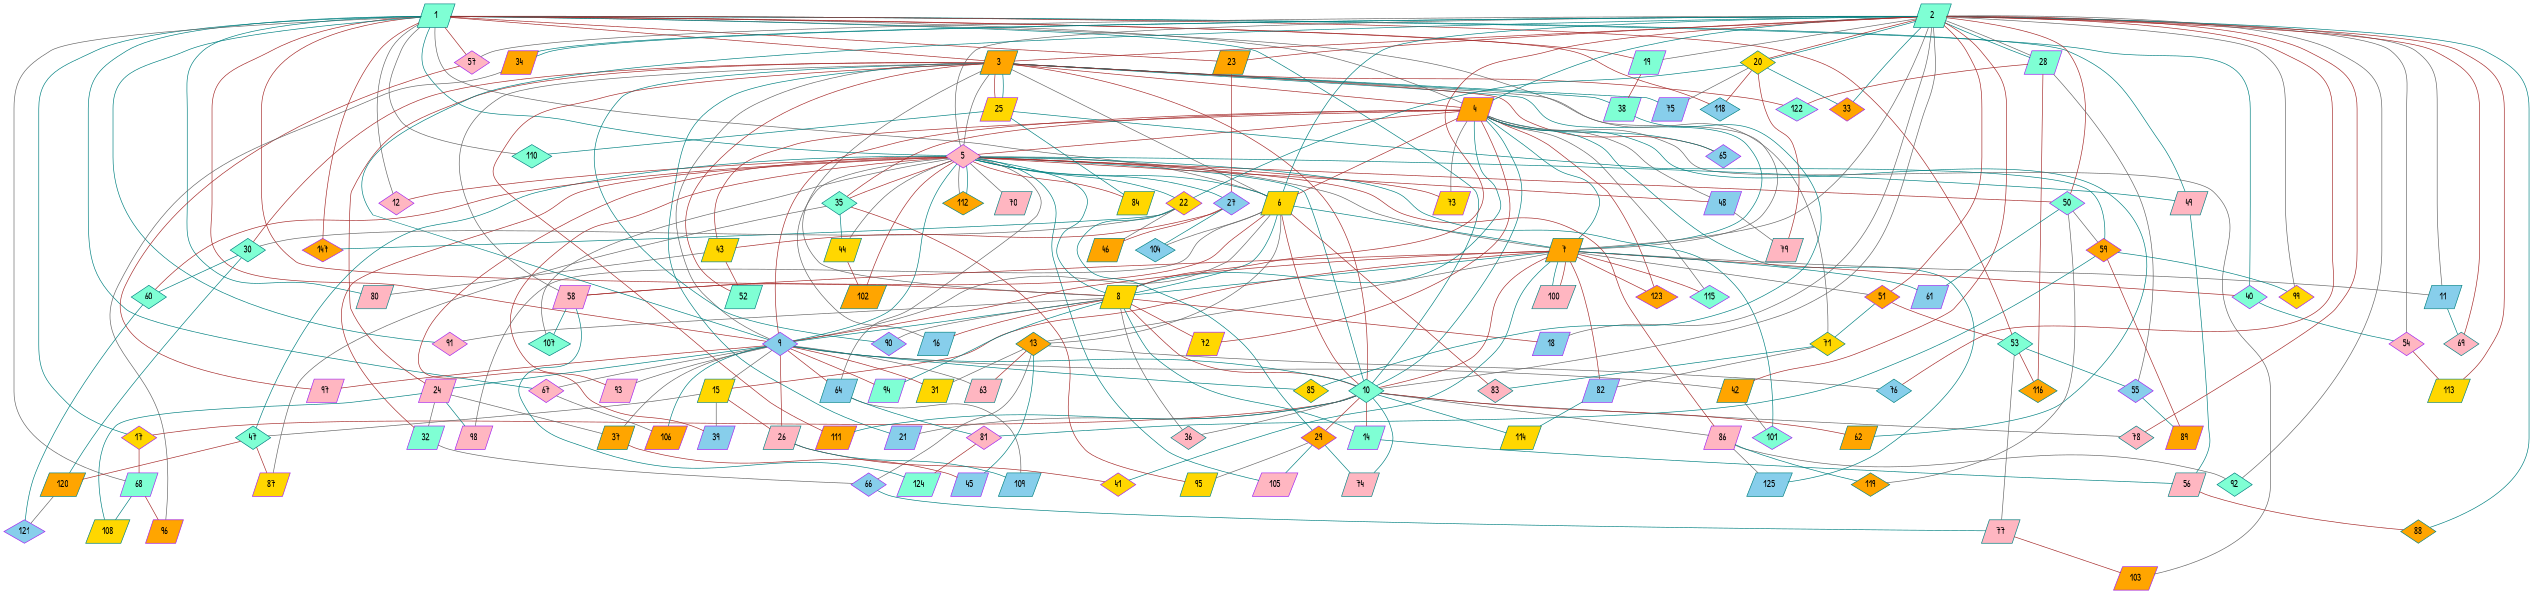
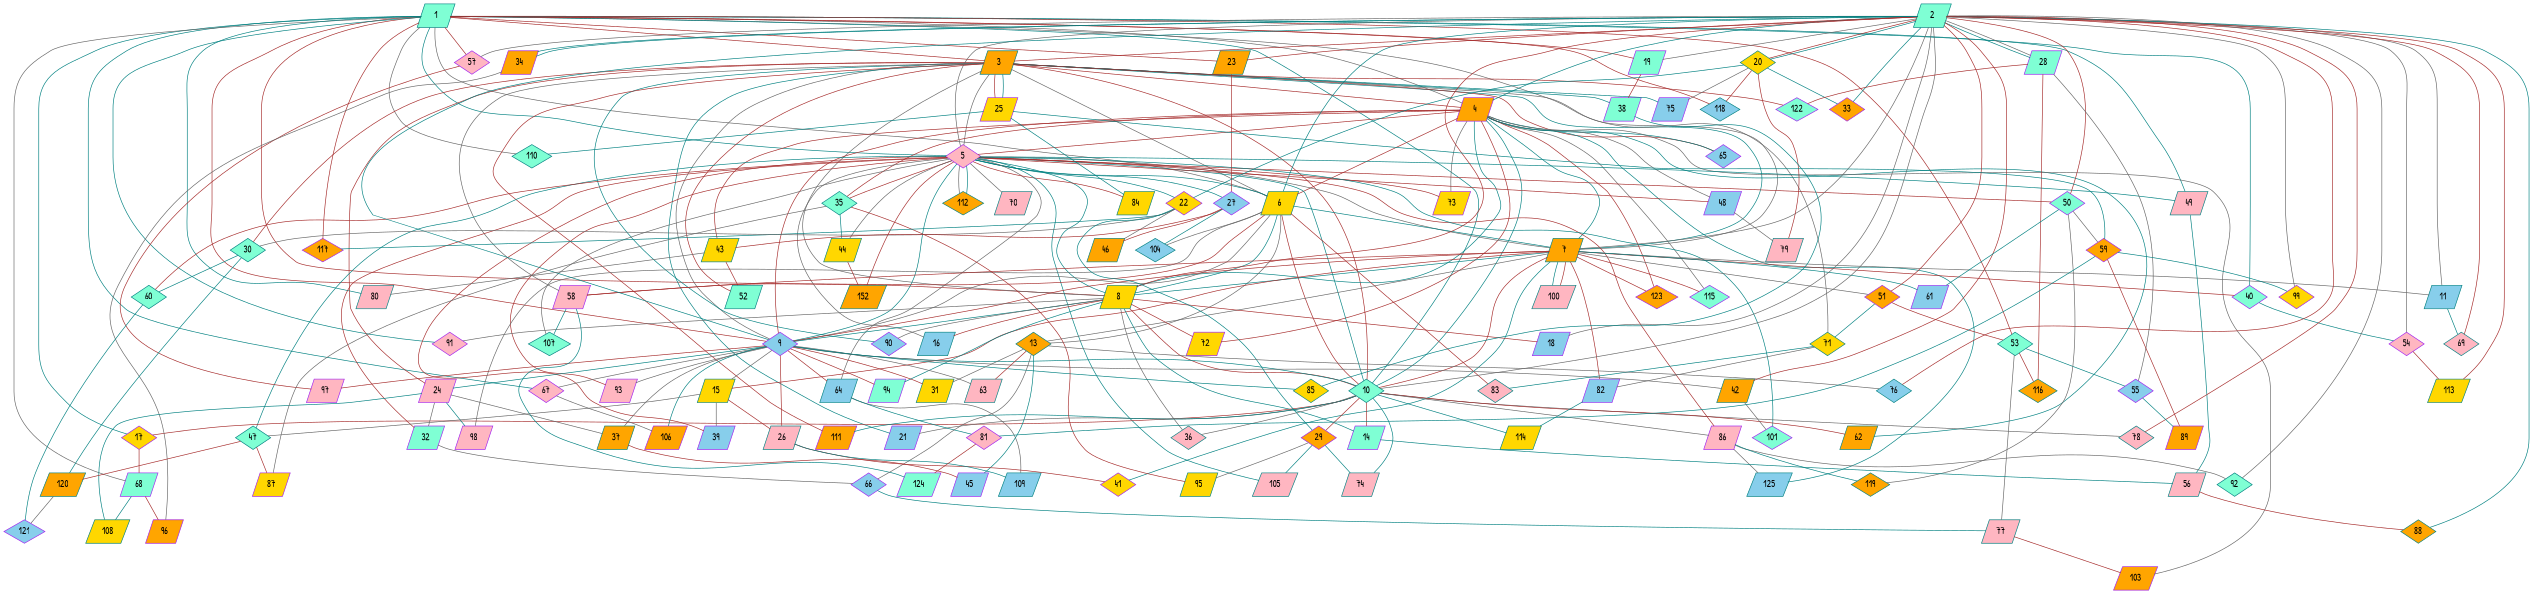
node "12": removed
node "147": label "147" -> "117"
node "102": label "102" -> "152"
node "105": color purple -> teal
